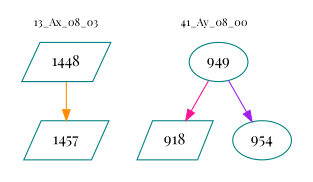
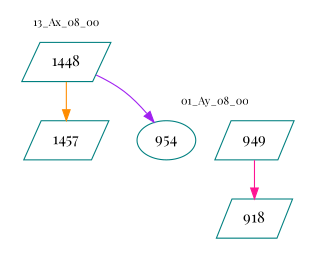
cluster "13_Ax_08_03": label "13_Ax_08_03" -> "13_Ax_08_00"
cluster "41_Ay_08_00": label "41_Ay_08_00" -> "01_Ay_08_00"
node "949": shape ellipse -> parallelogram
edge "949" -> "954": now "1448" -> "954"
